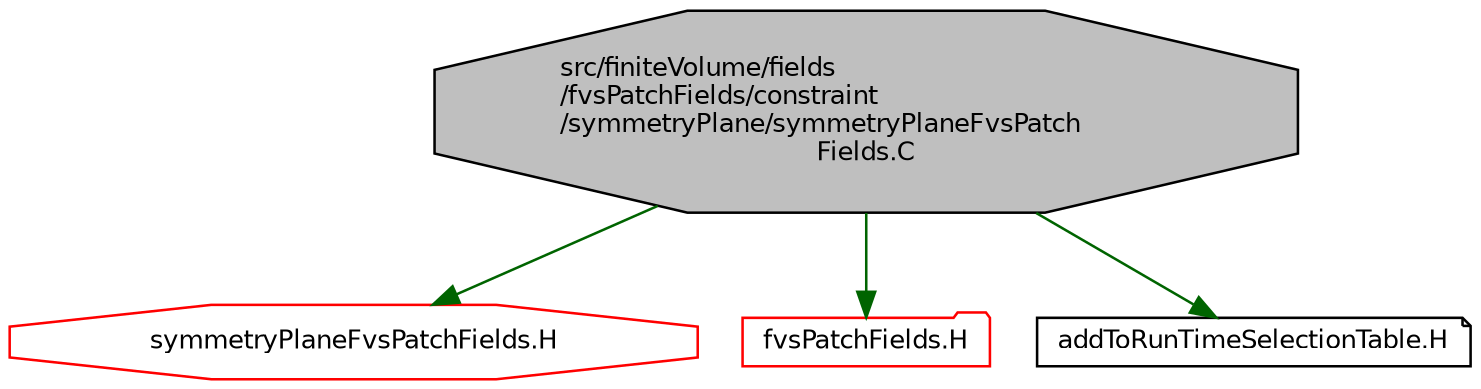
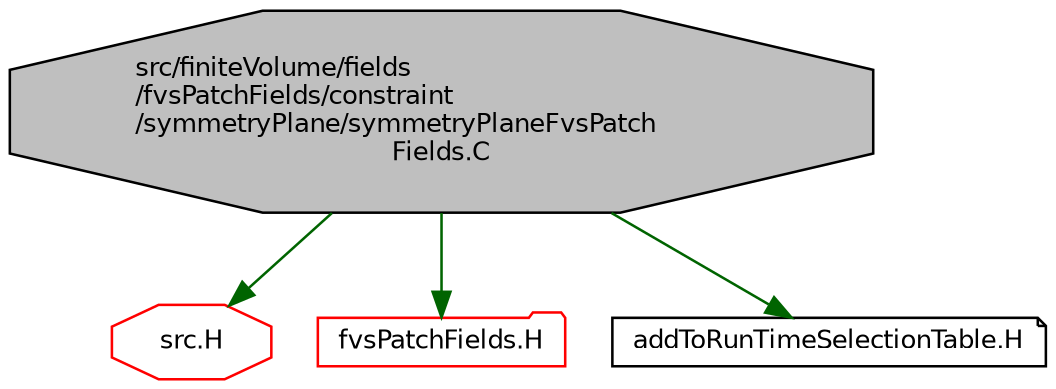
node "symmetryPlaneFvsPatchFields.H": label "symmetryPlaneFvsPatchFields.H" -> "src.H"
